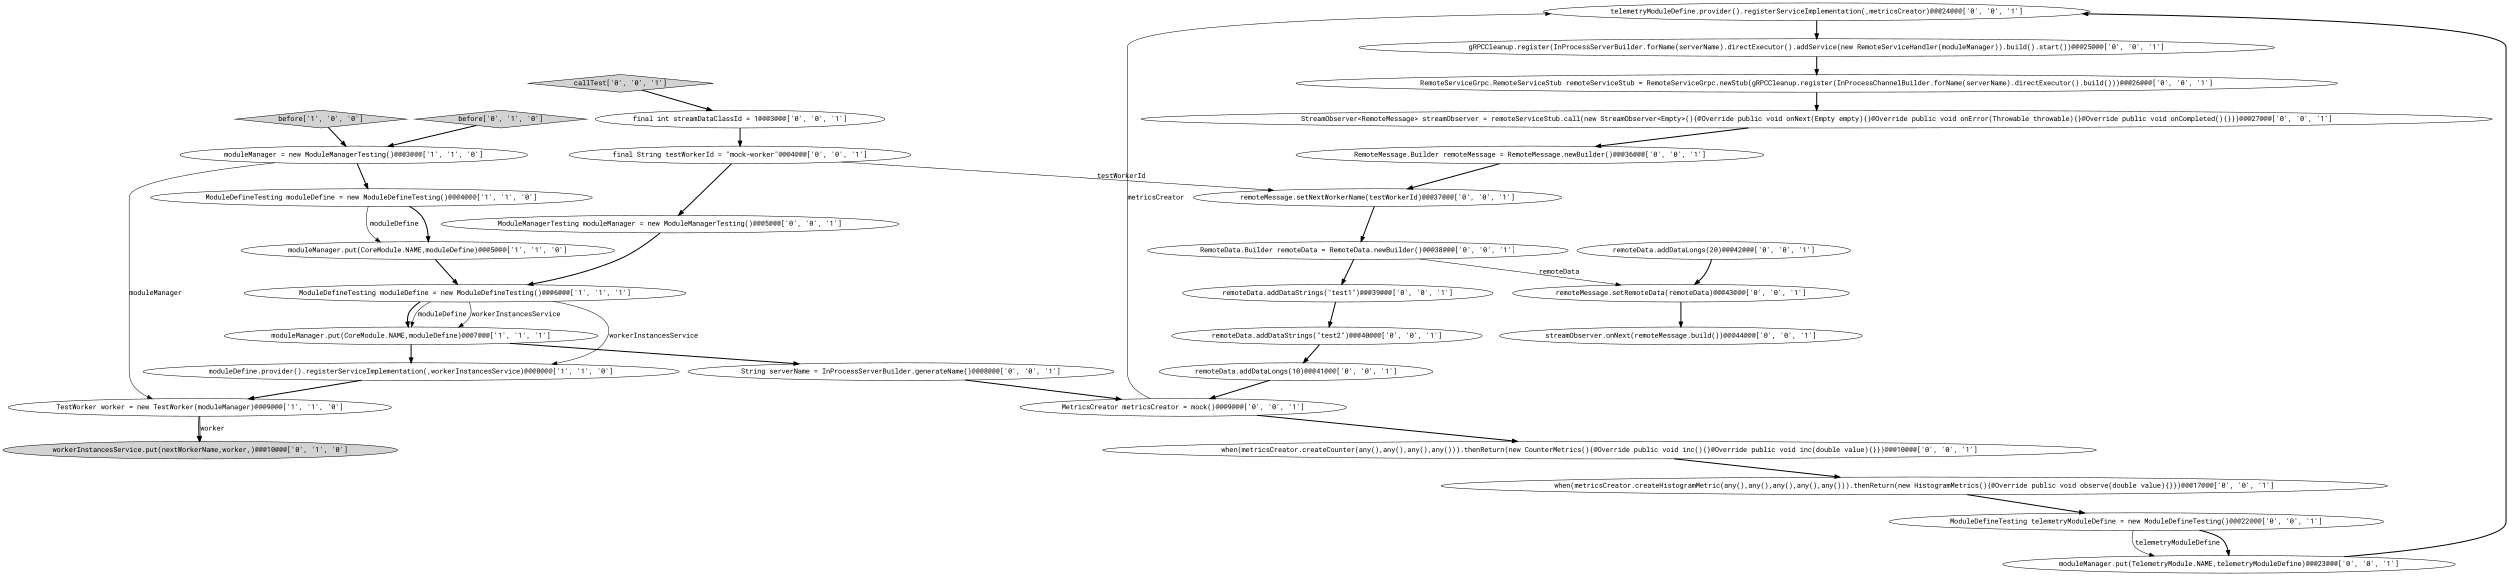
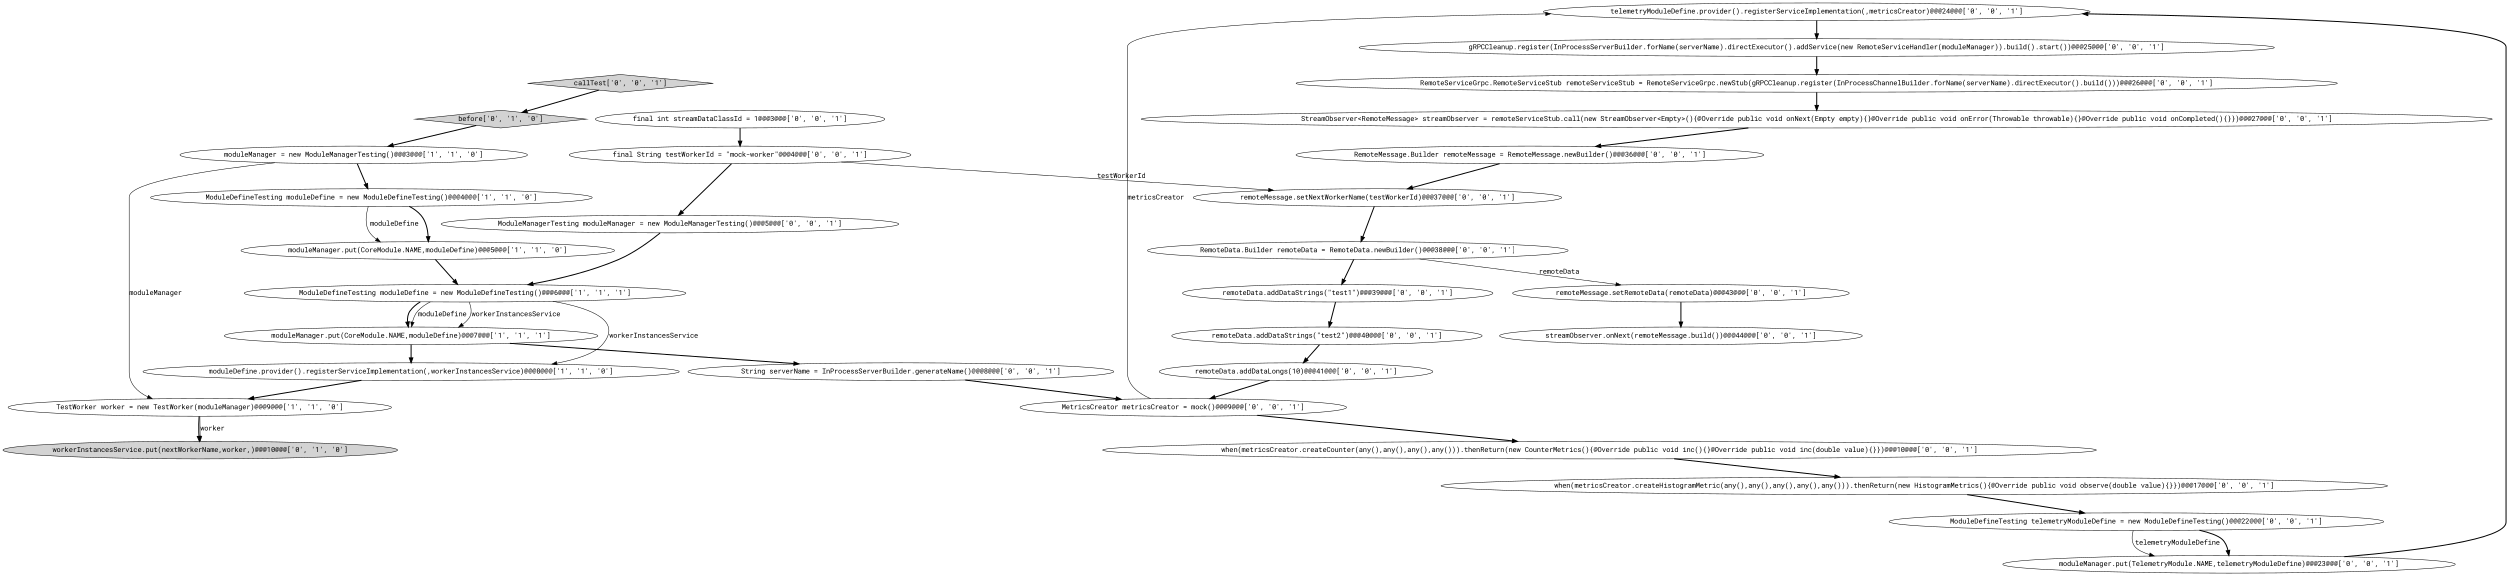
edge "callTest['0', '0', '1']" -> "final int streamDataClassId = 1@@@3@@@['0', '0', '1']": now "callTest['0', '0', '1']" -> "before['0', '1', '0']"
node "before['1', '0', '0']": removed
node "remoteData.addDataLongs(20)@@@42@@@['0', '0', '1']": removed
